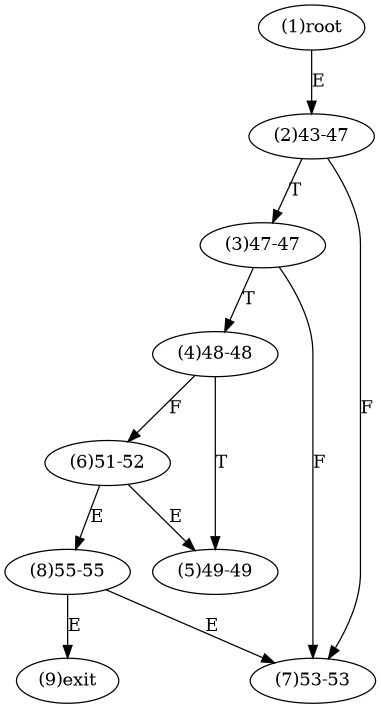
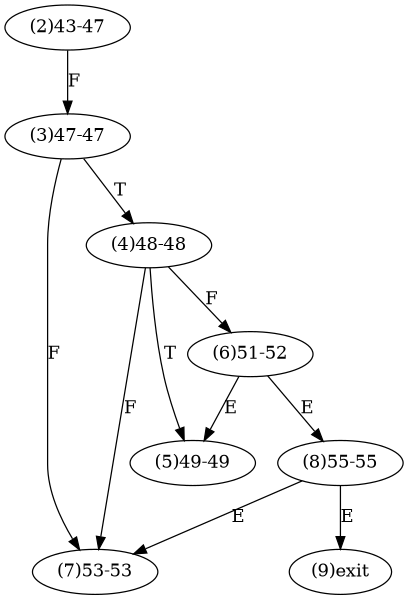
node "(1)root": removed
edge "(2)43-47" -> "(3)47-47": label "T" -> "F"
edge "(2)43-47" -> "(7)53-53": now "(4)48-48" -> "(7)53-53"
